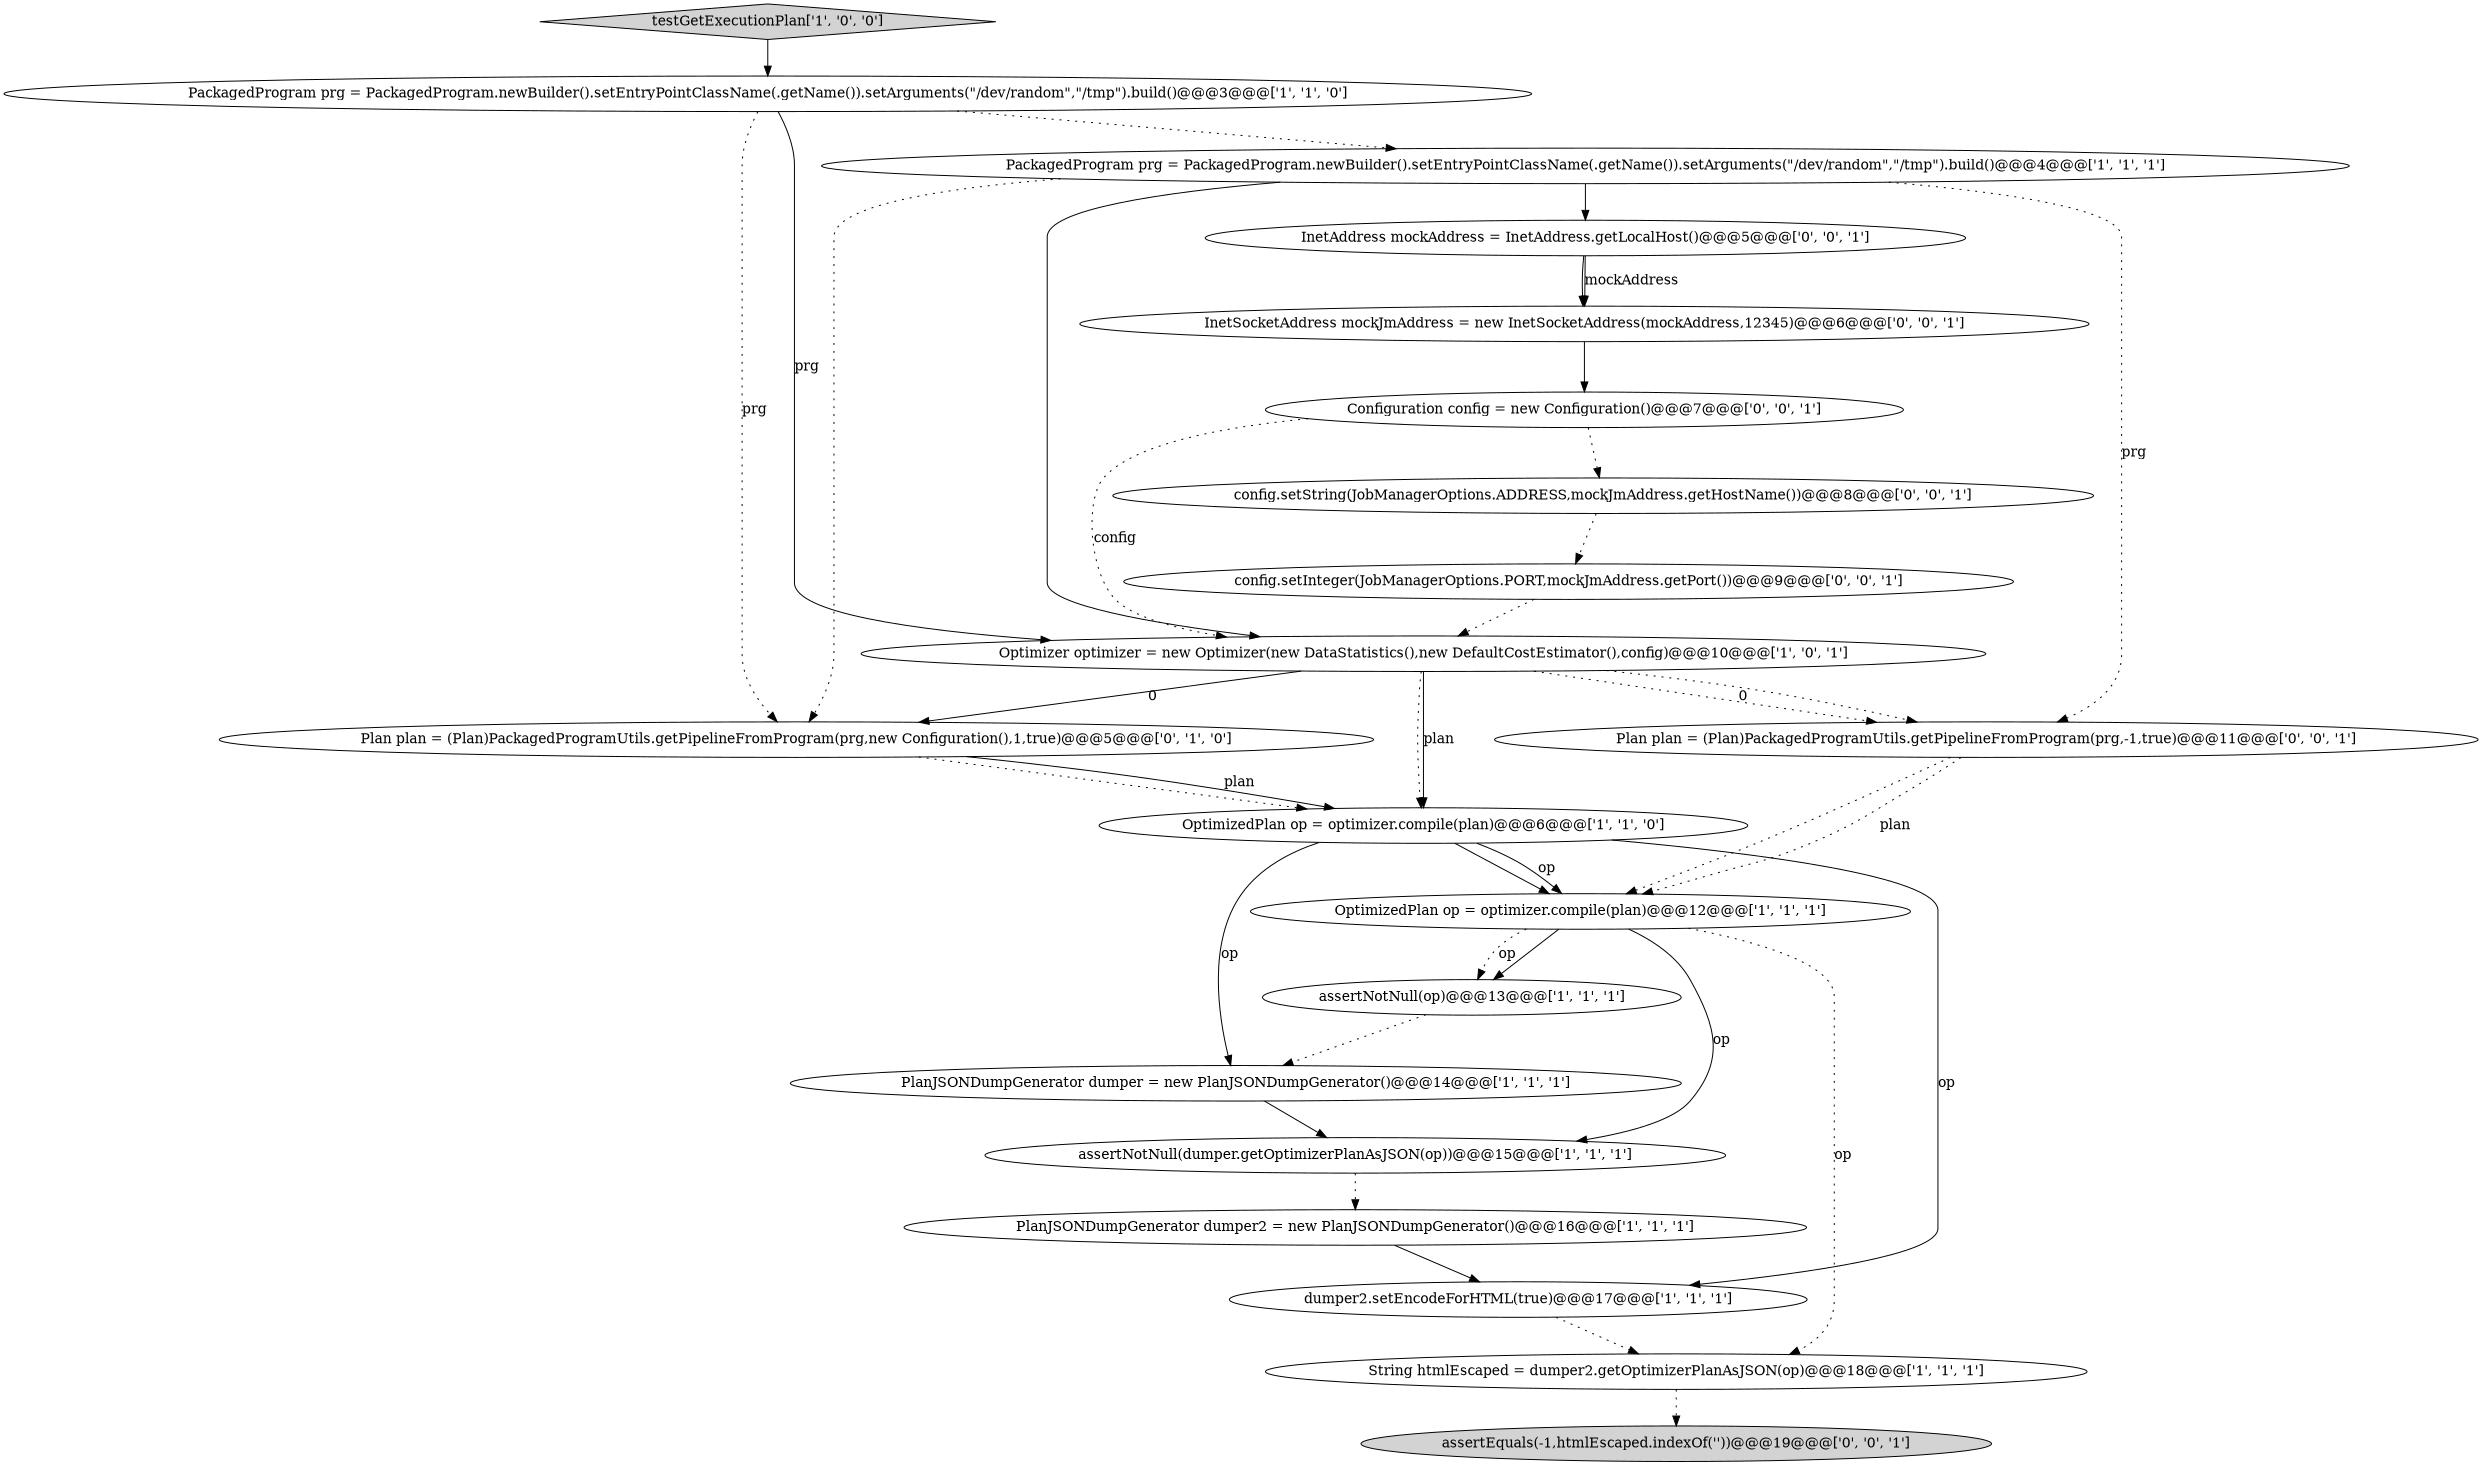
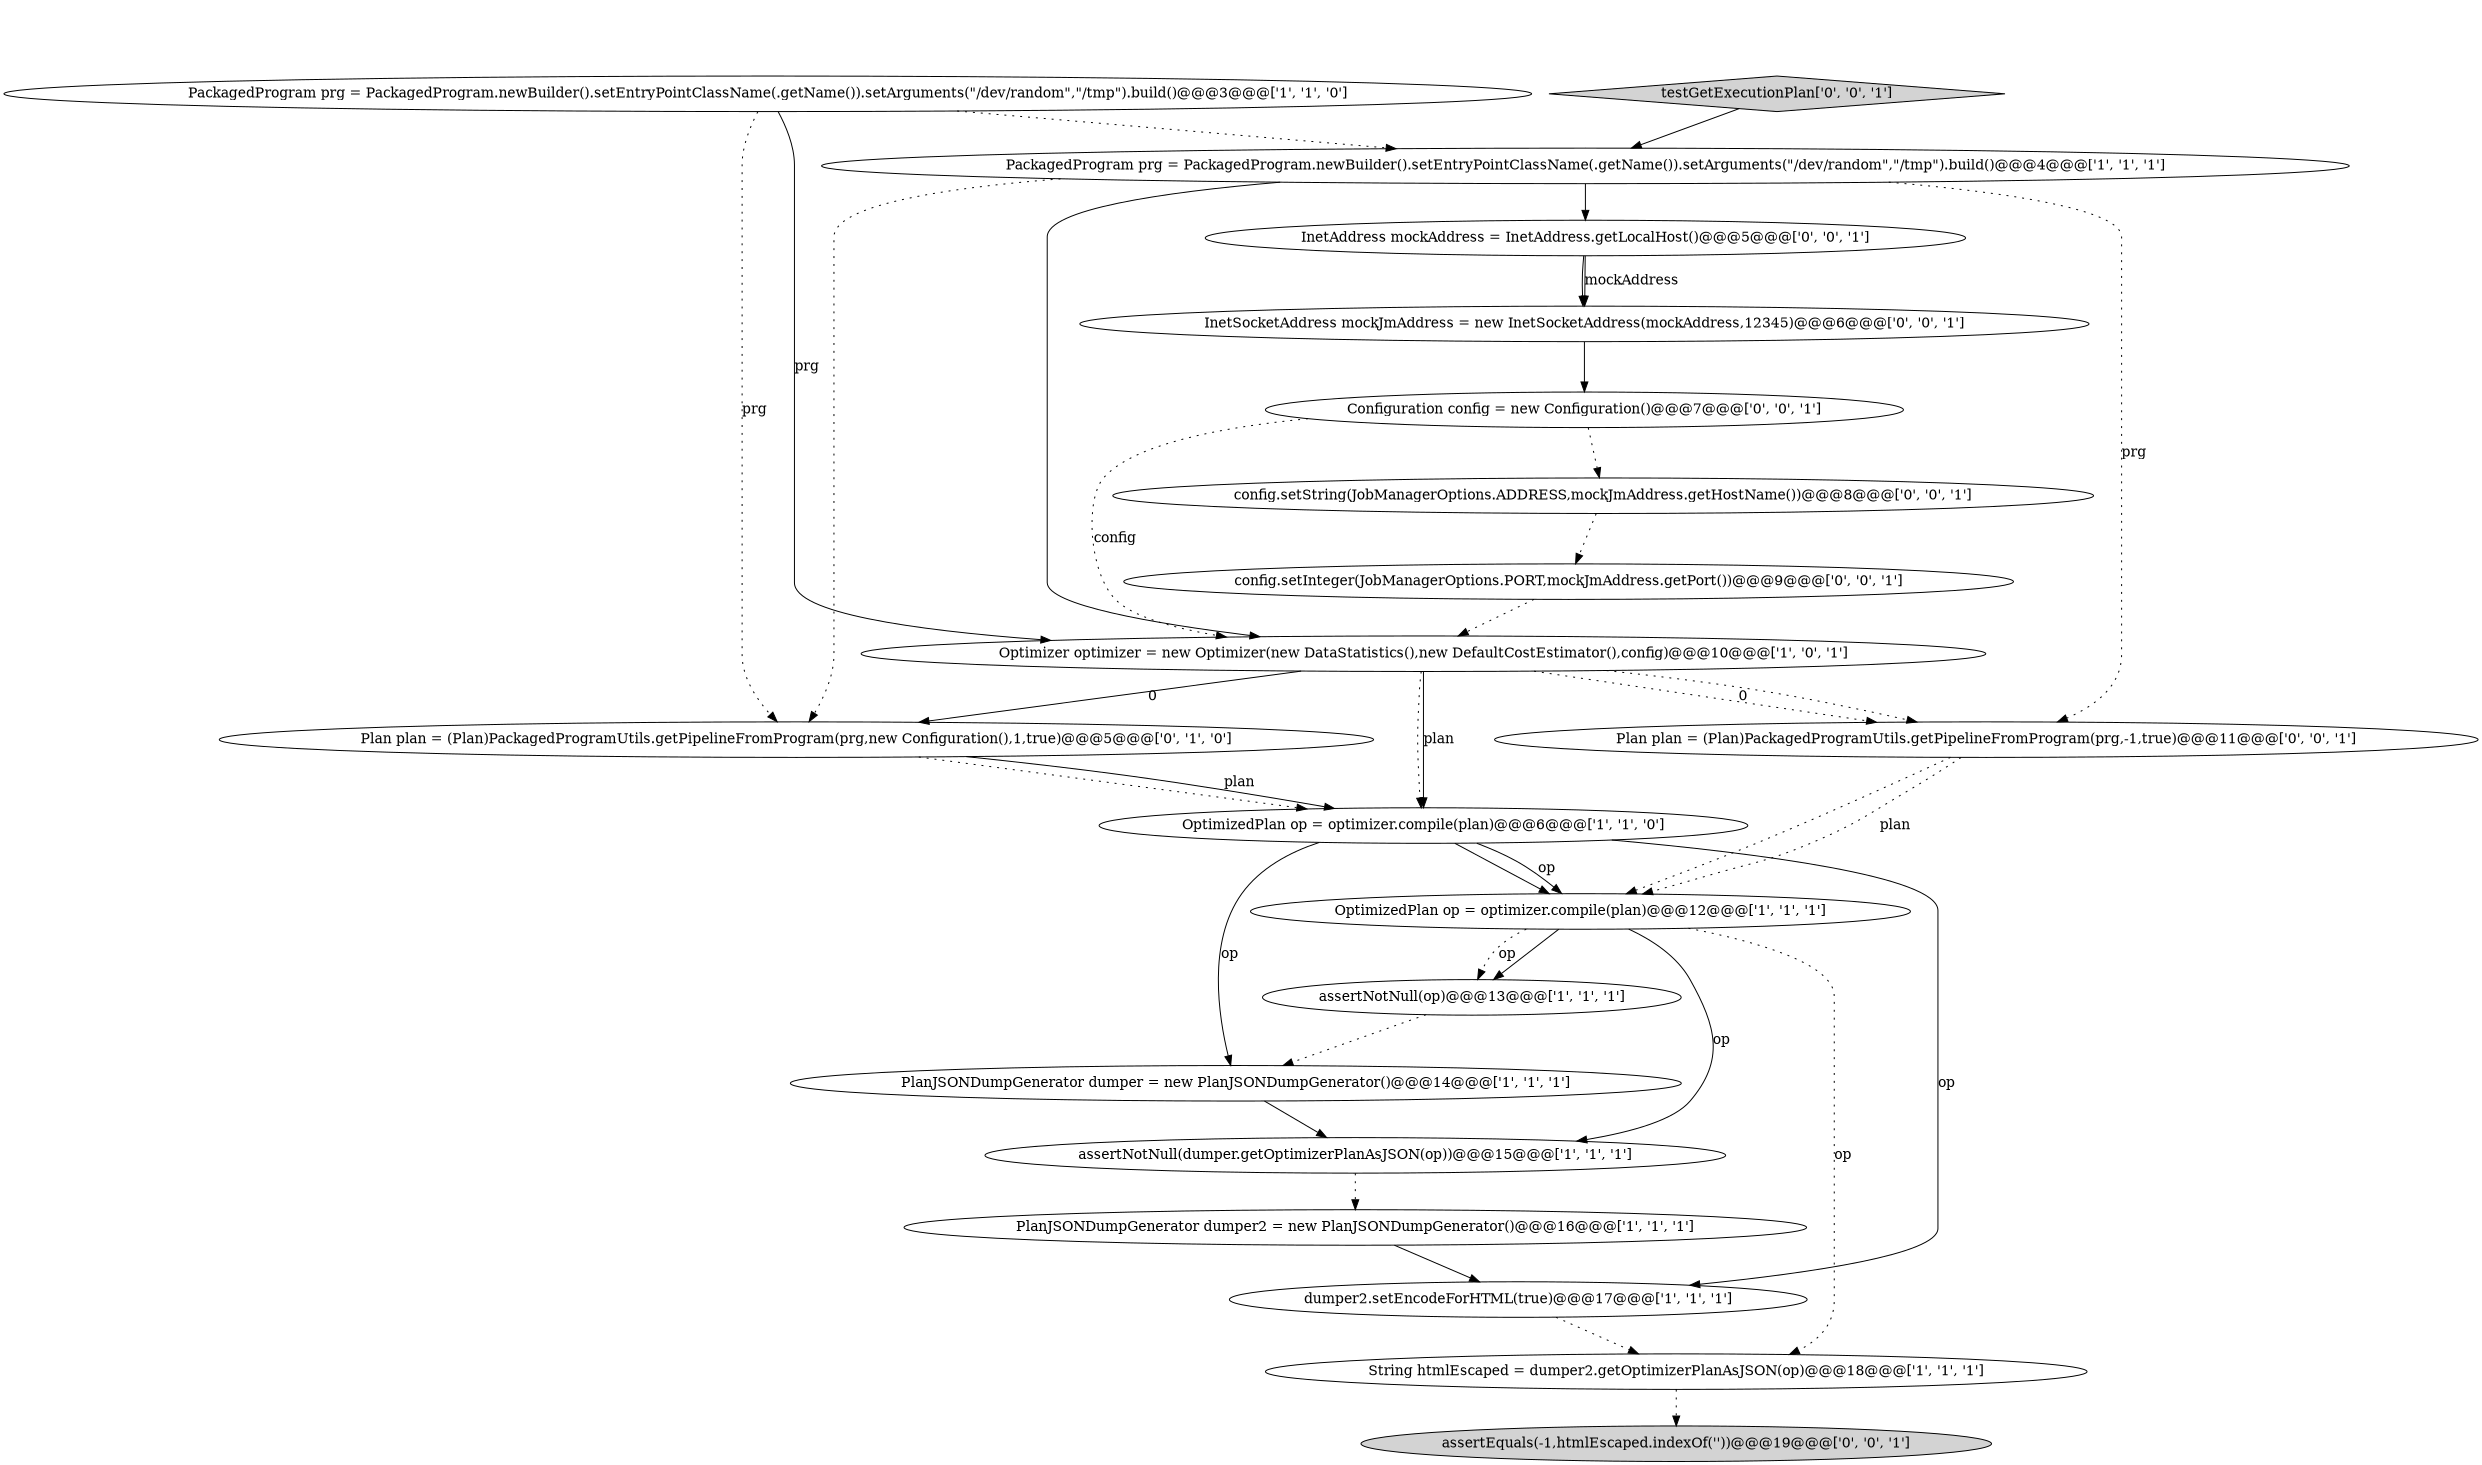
node "testGetExecutionPlan['1', '0', '0']": removed
node "testGetExecutionPlan['0', '0', '1']": added
